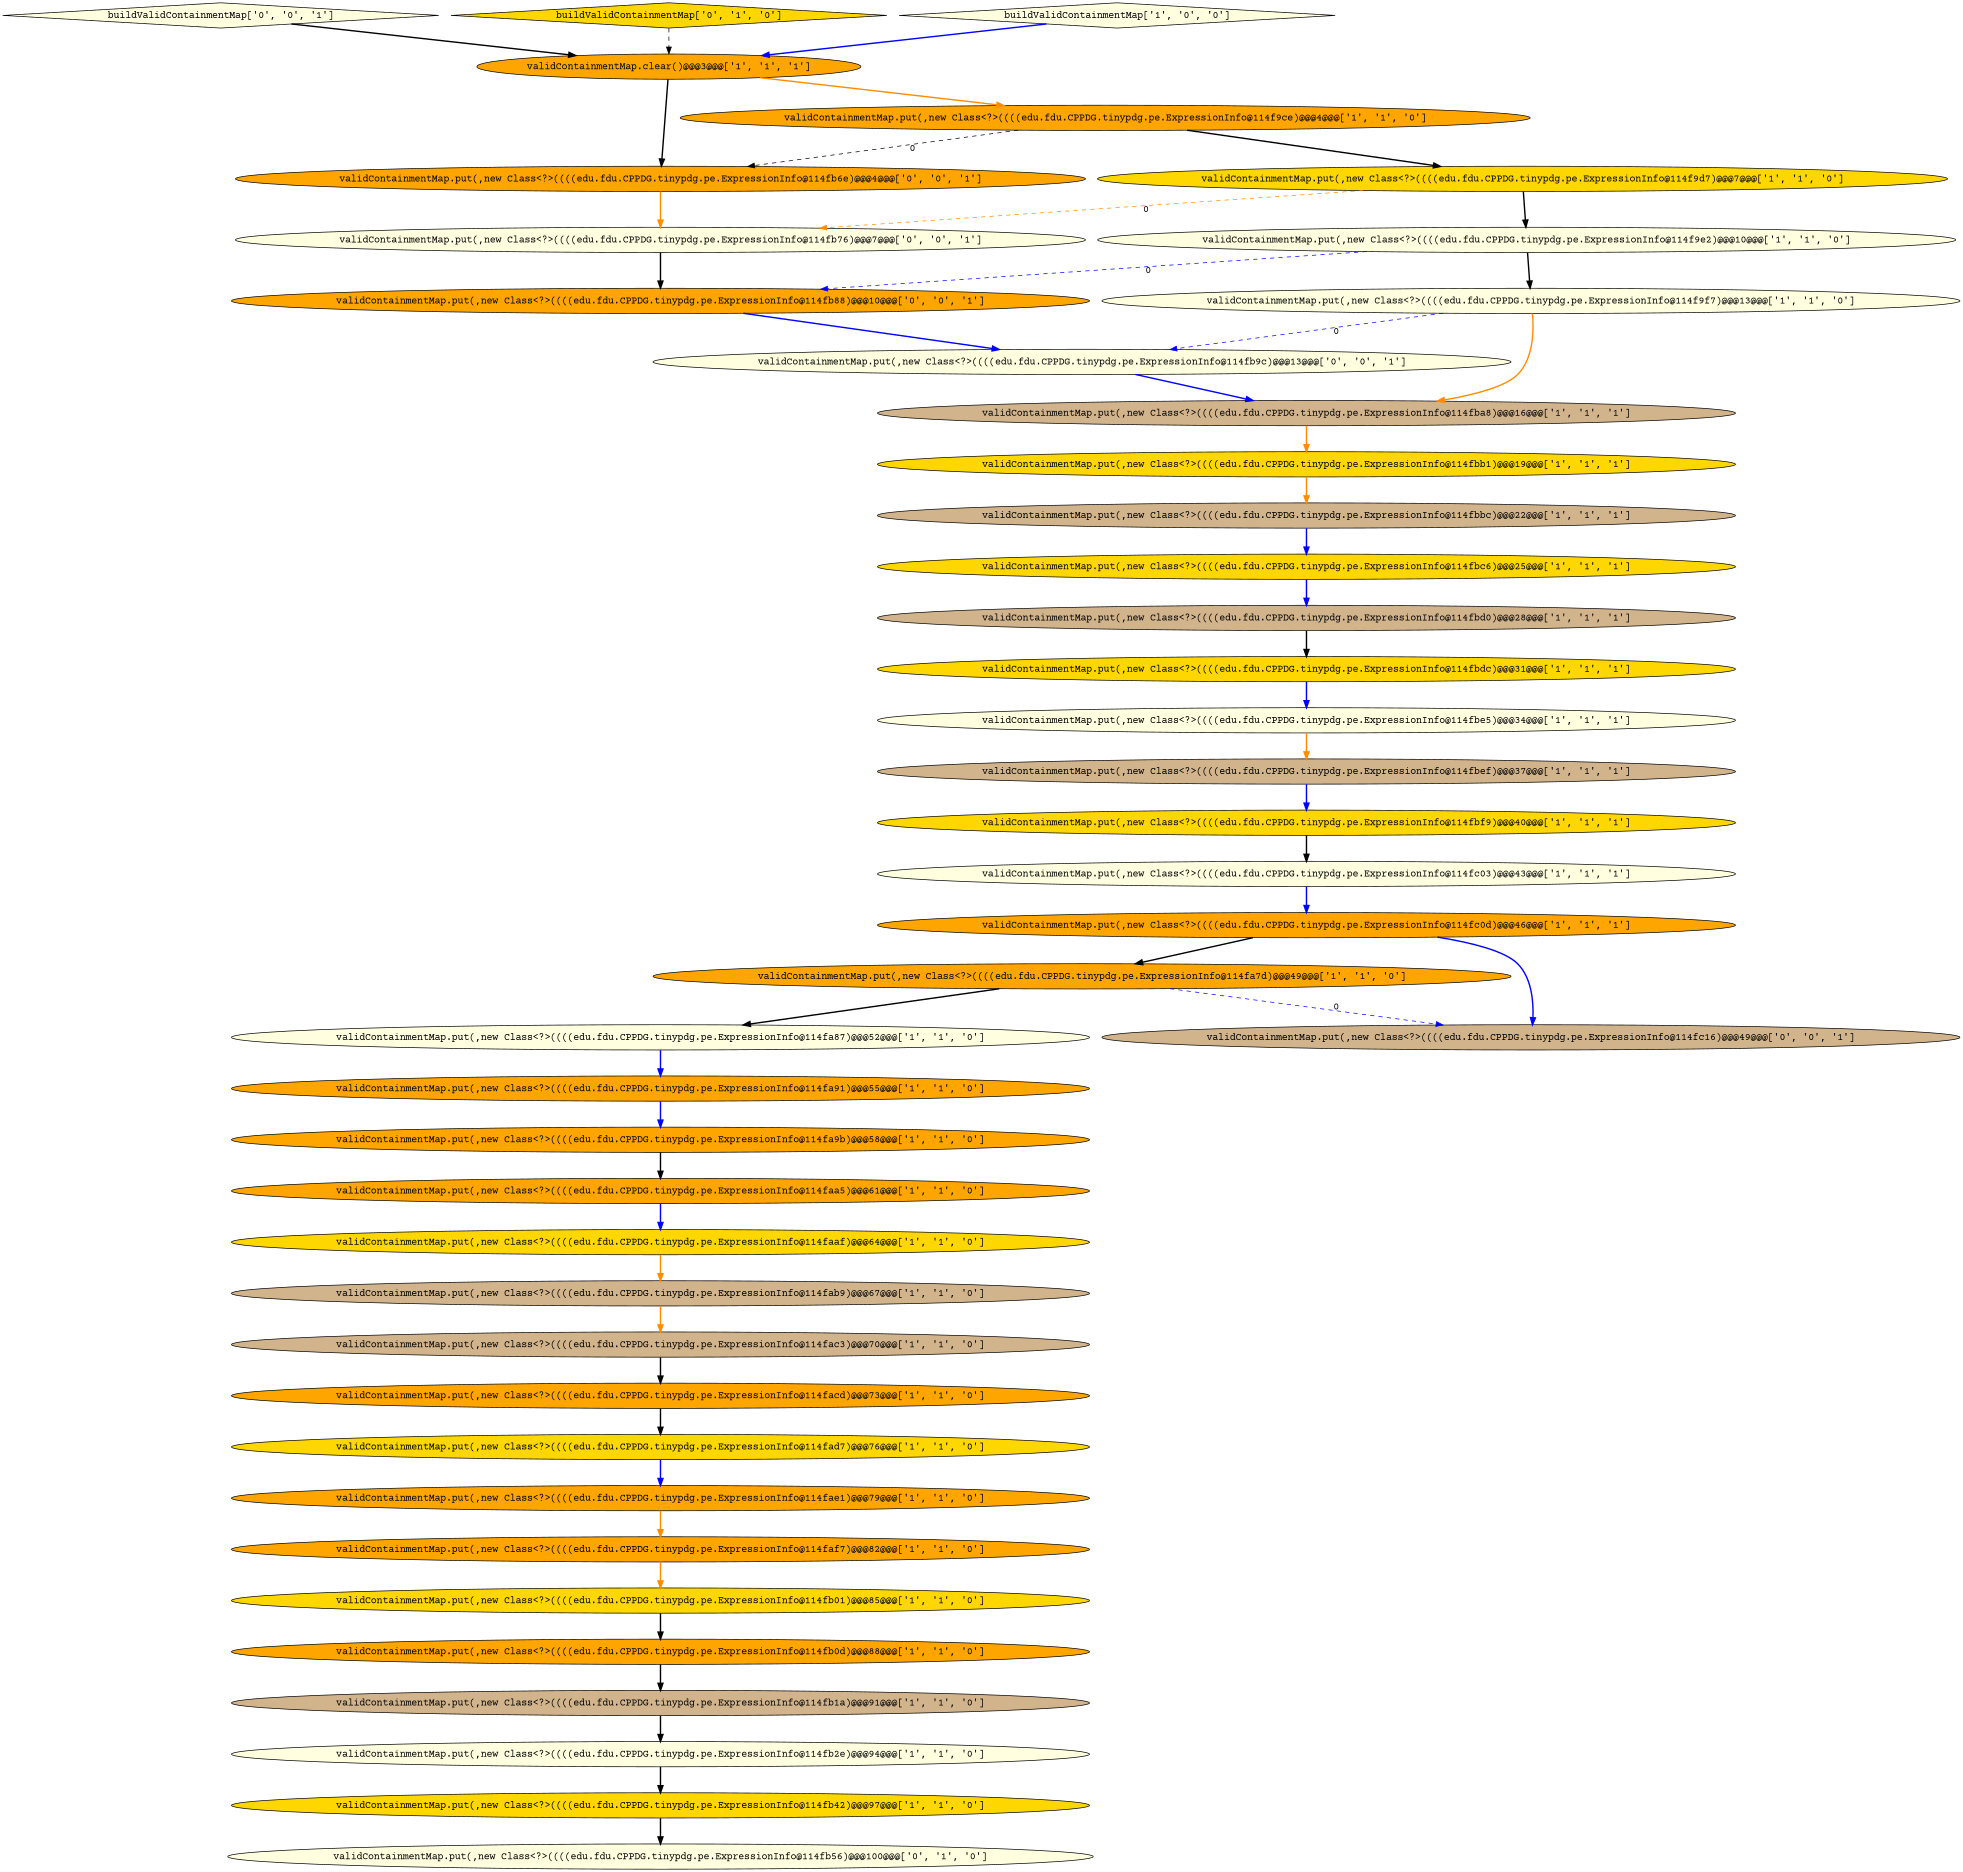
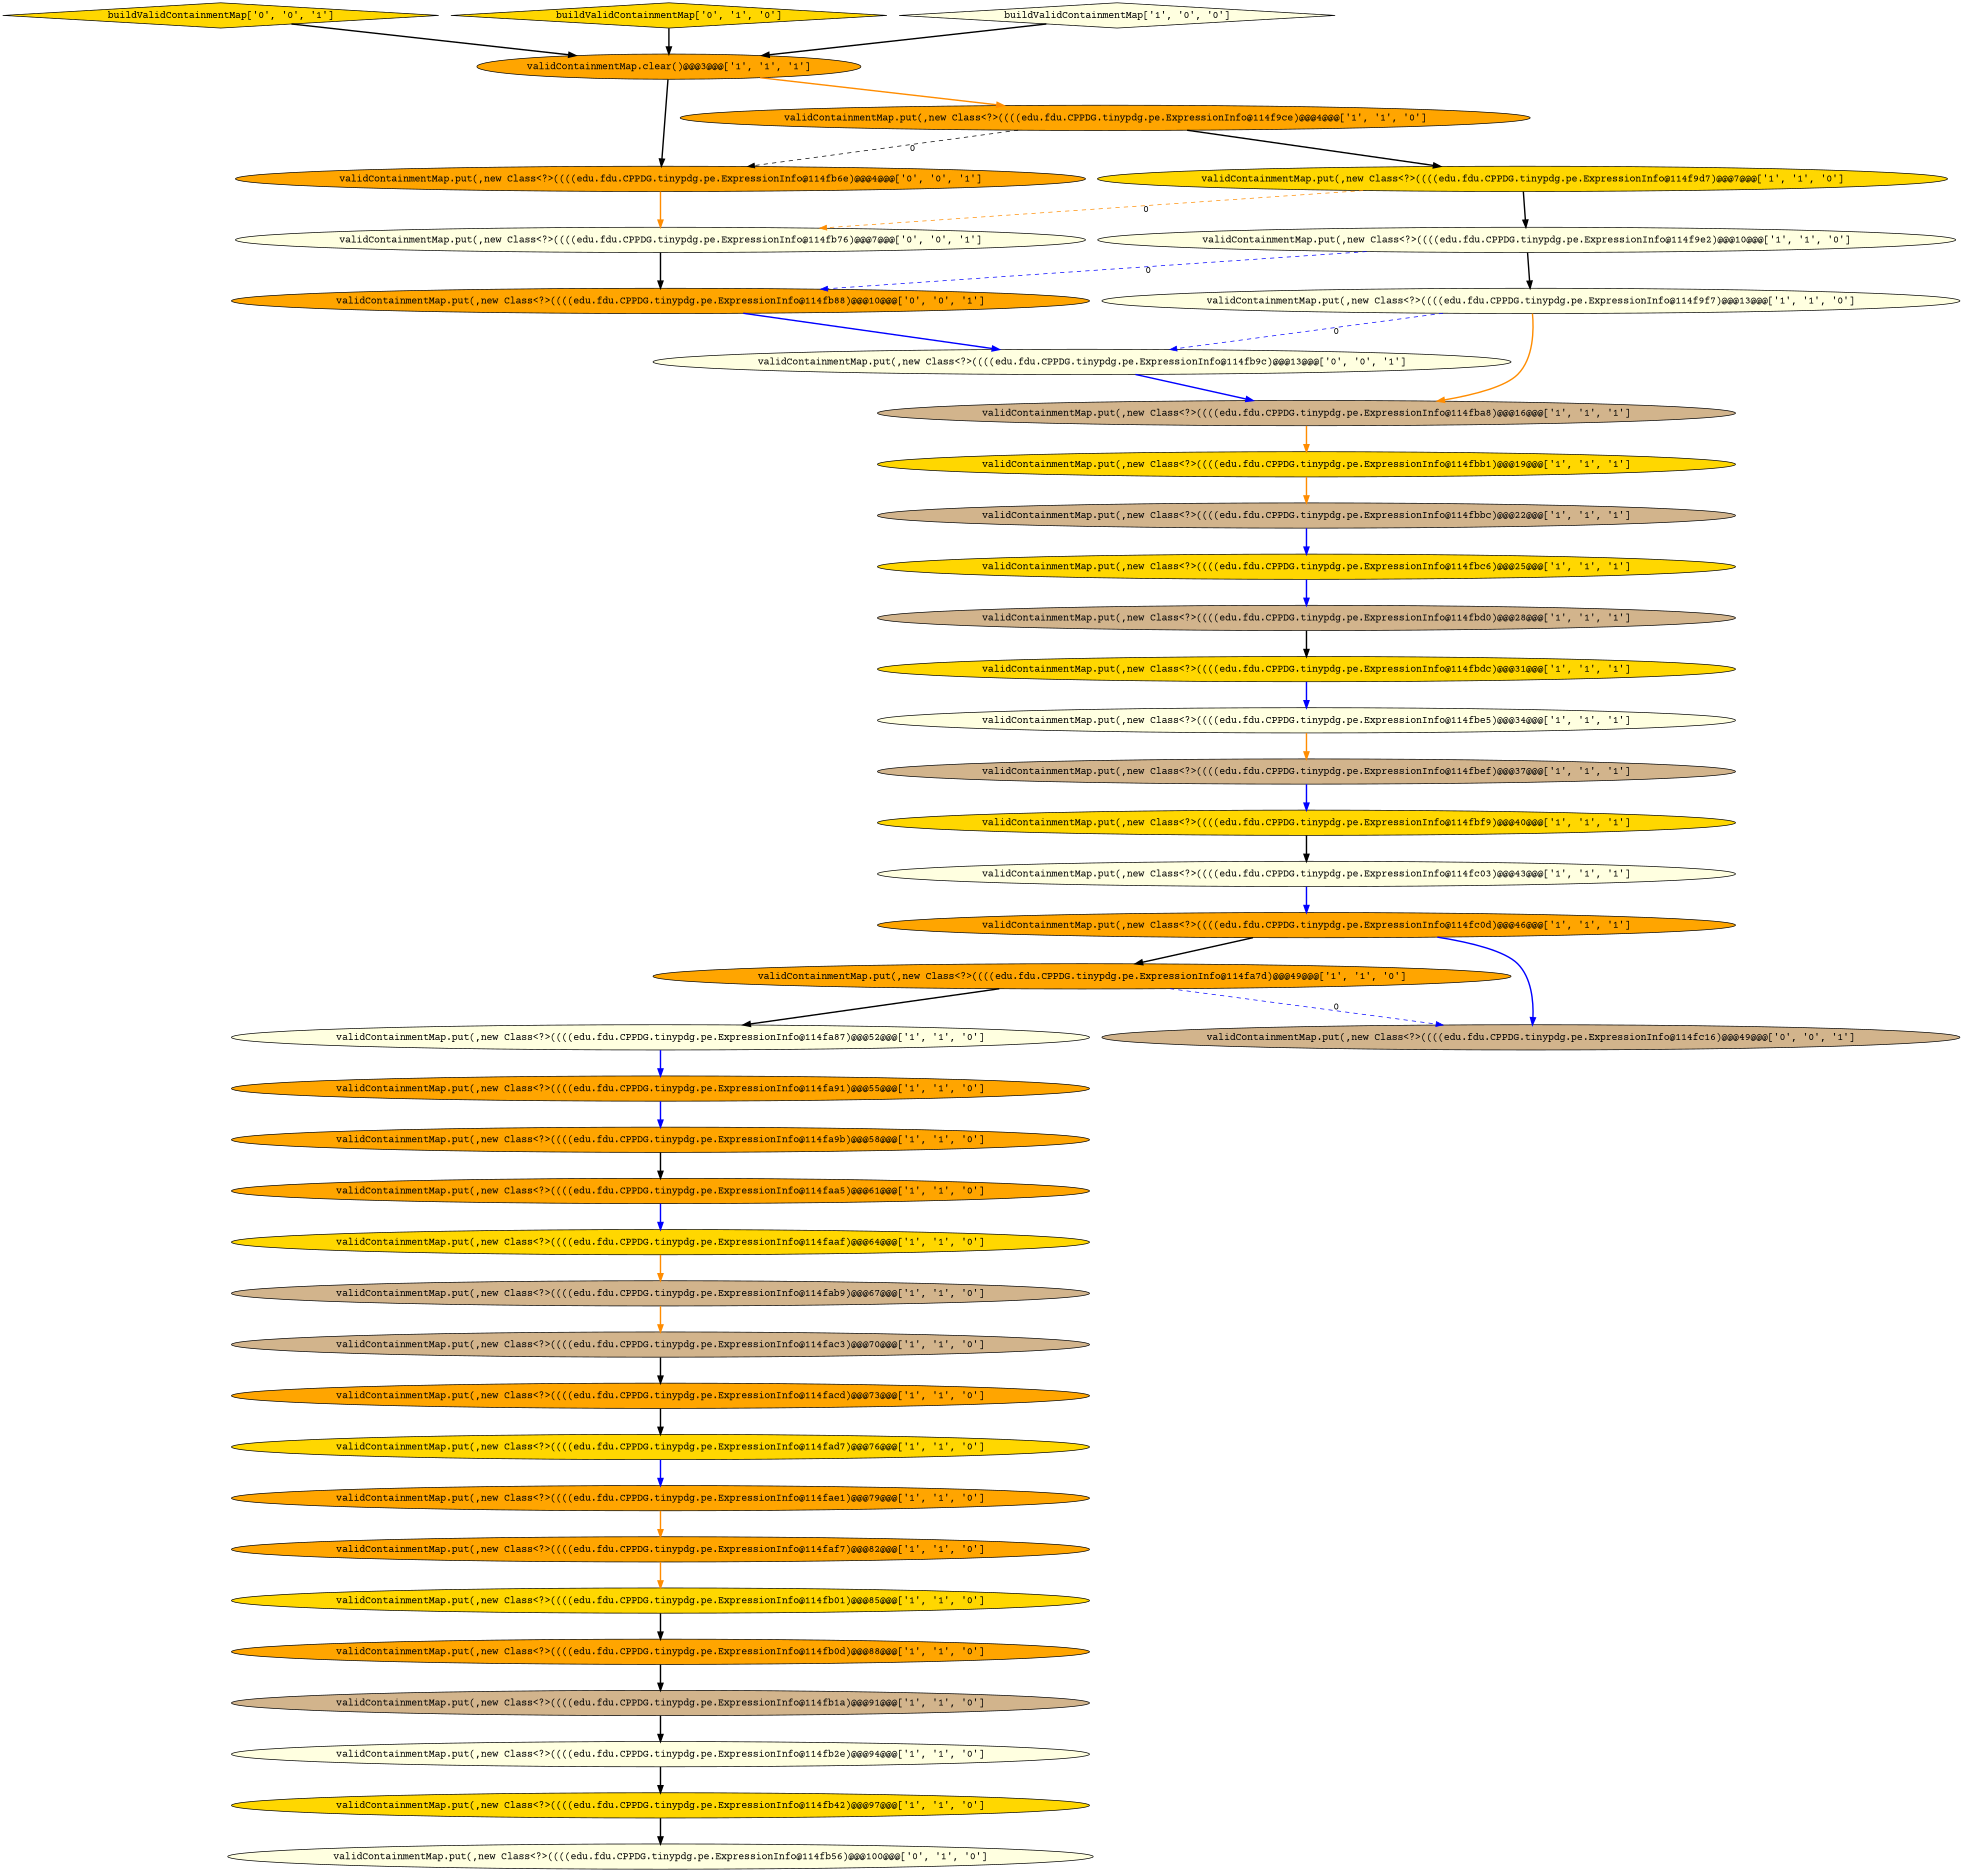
node "buildValidContainmentMap['0', '0', '1']": fillcolor lightyellow -> gold
edge "buildValidContainmentMap['0', '1', '0']" -> "validContainmentMap.clear()@@@3@@@['1', '1', '1']": style dashed -> bold
edge "buildValidContainmentMap['1', '0', '0']" -> "validContainmentMap.clear()@@@3@@@['1', '1', '1']": color blue -> black
